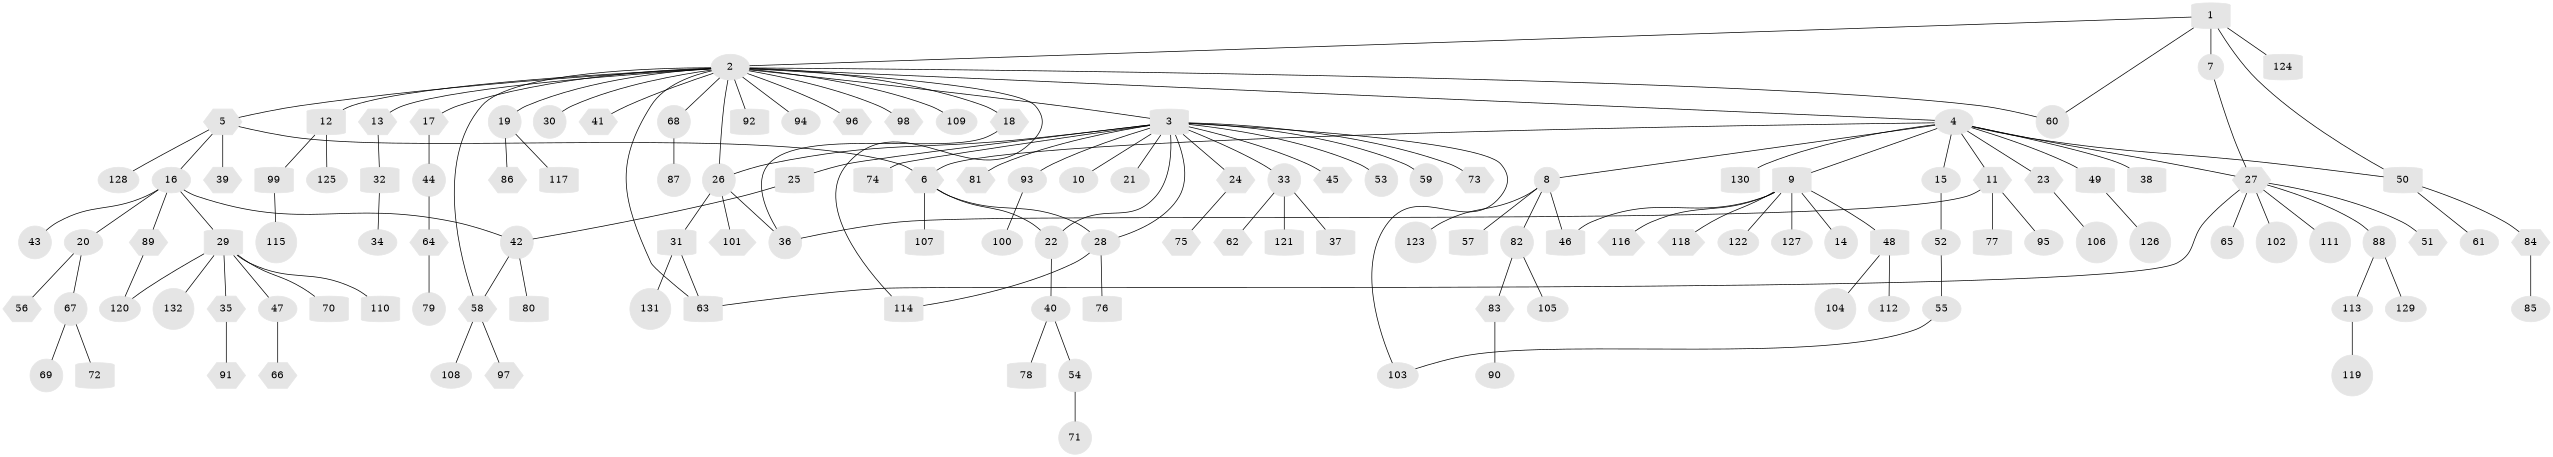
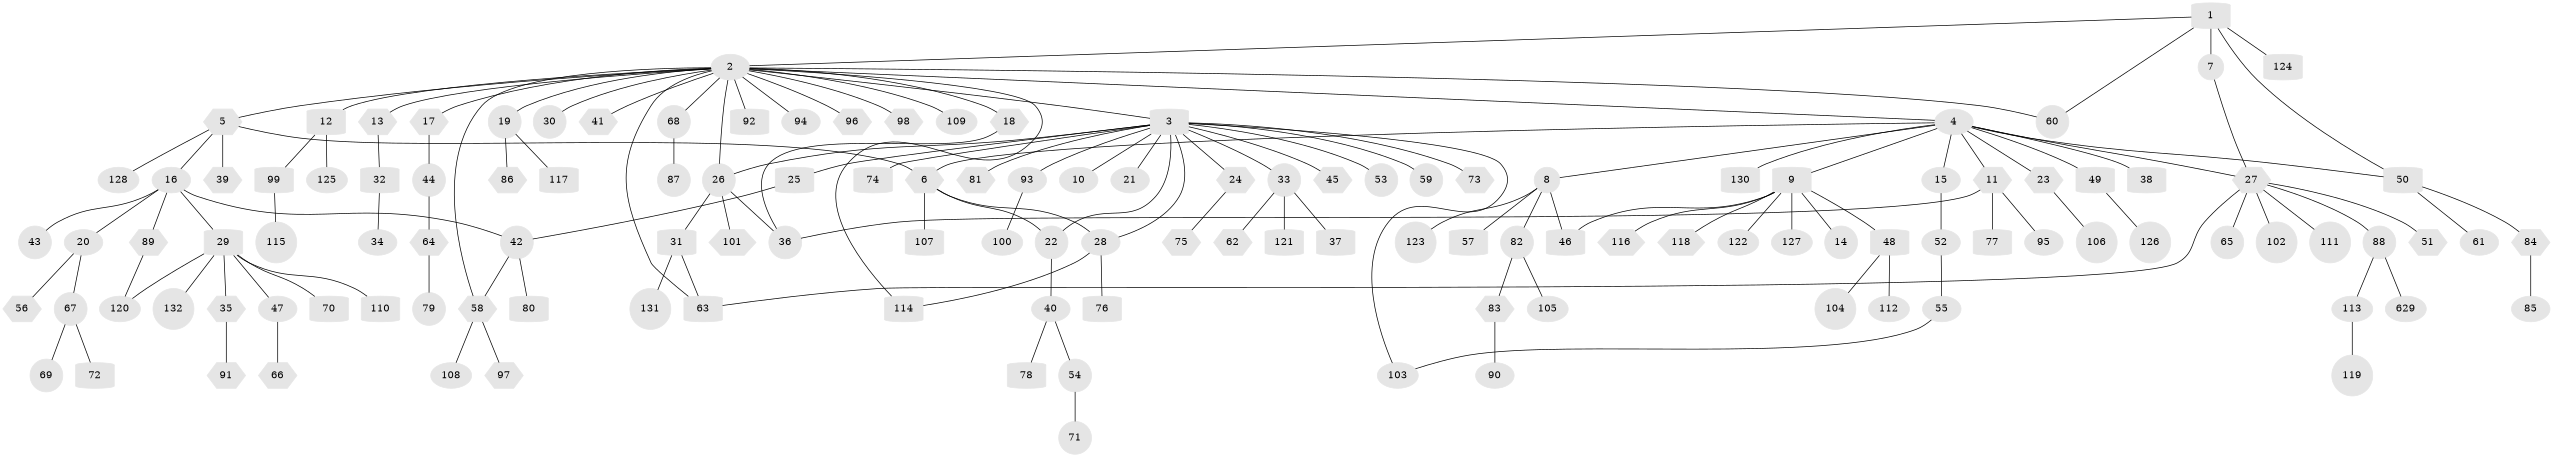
node "129": label "129" -> "629"
